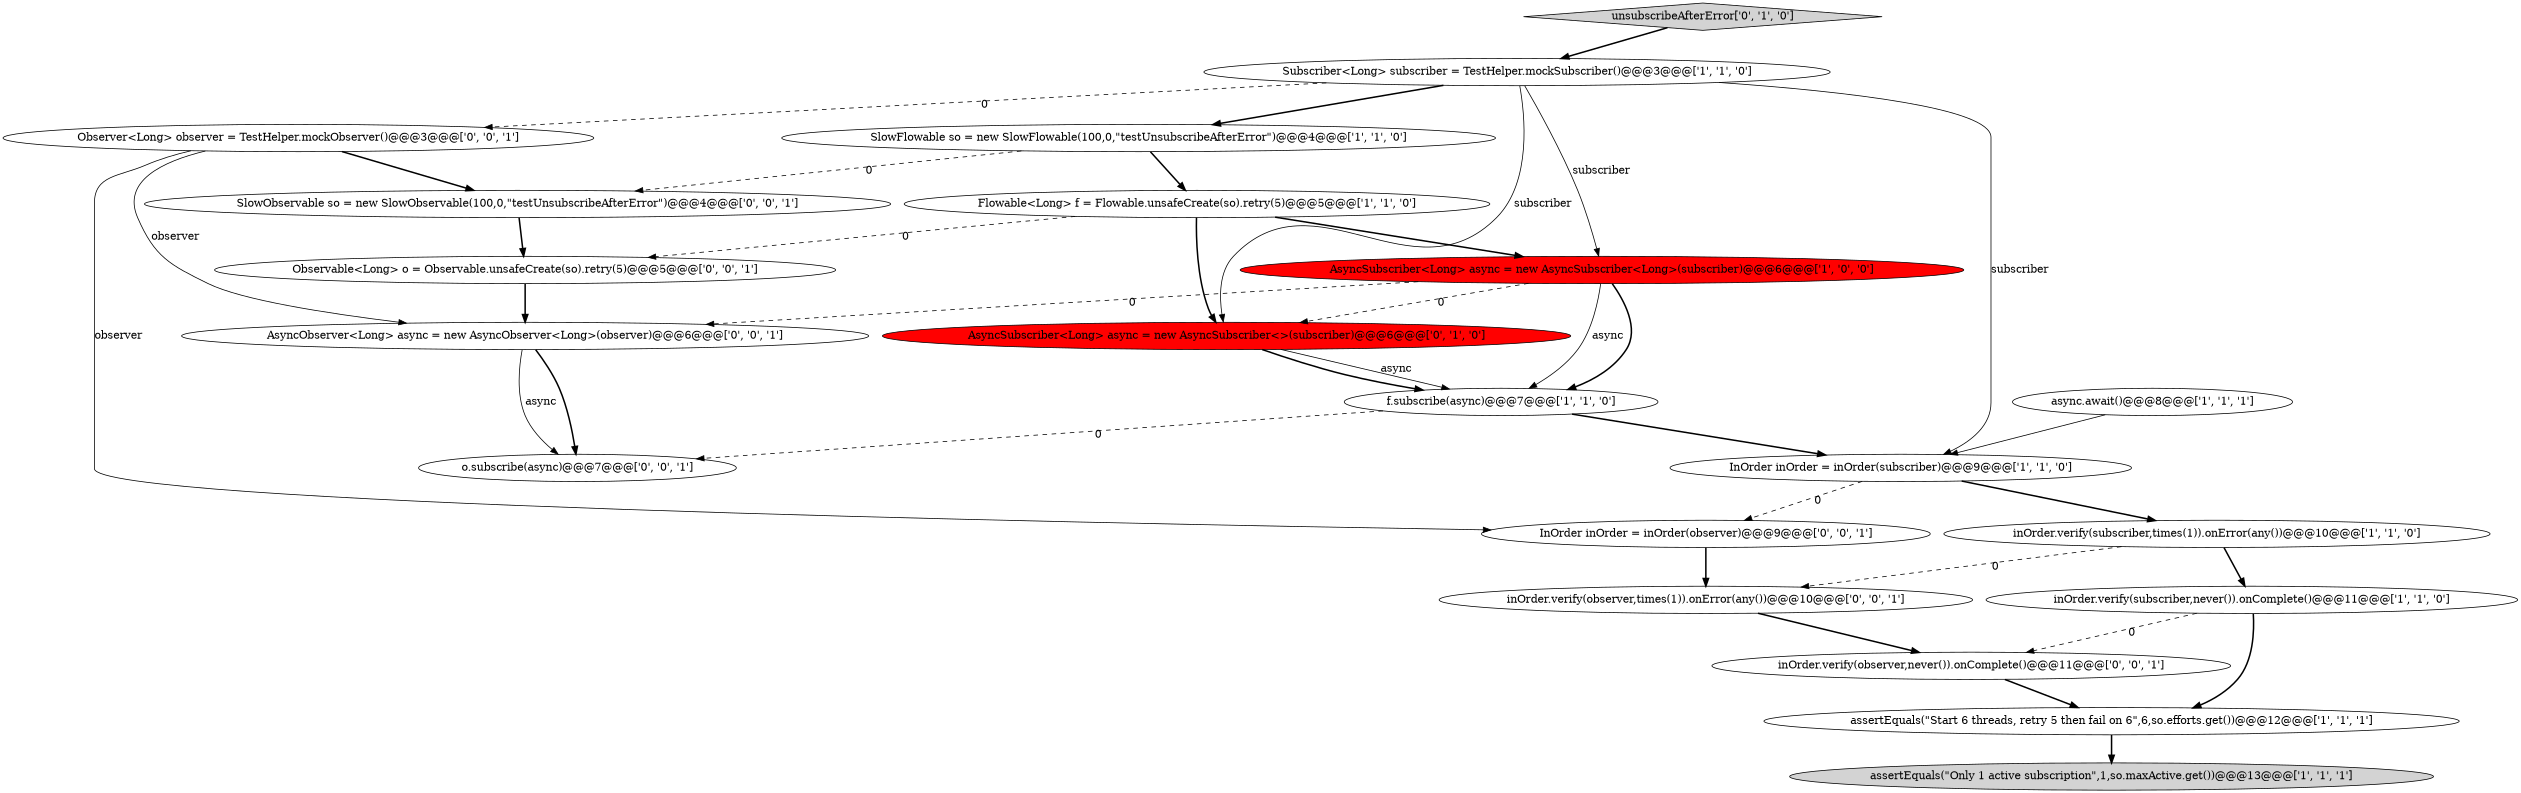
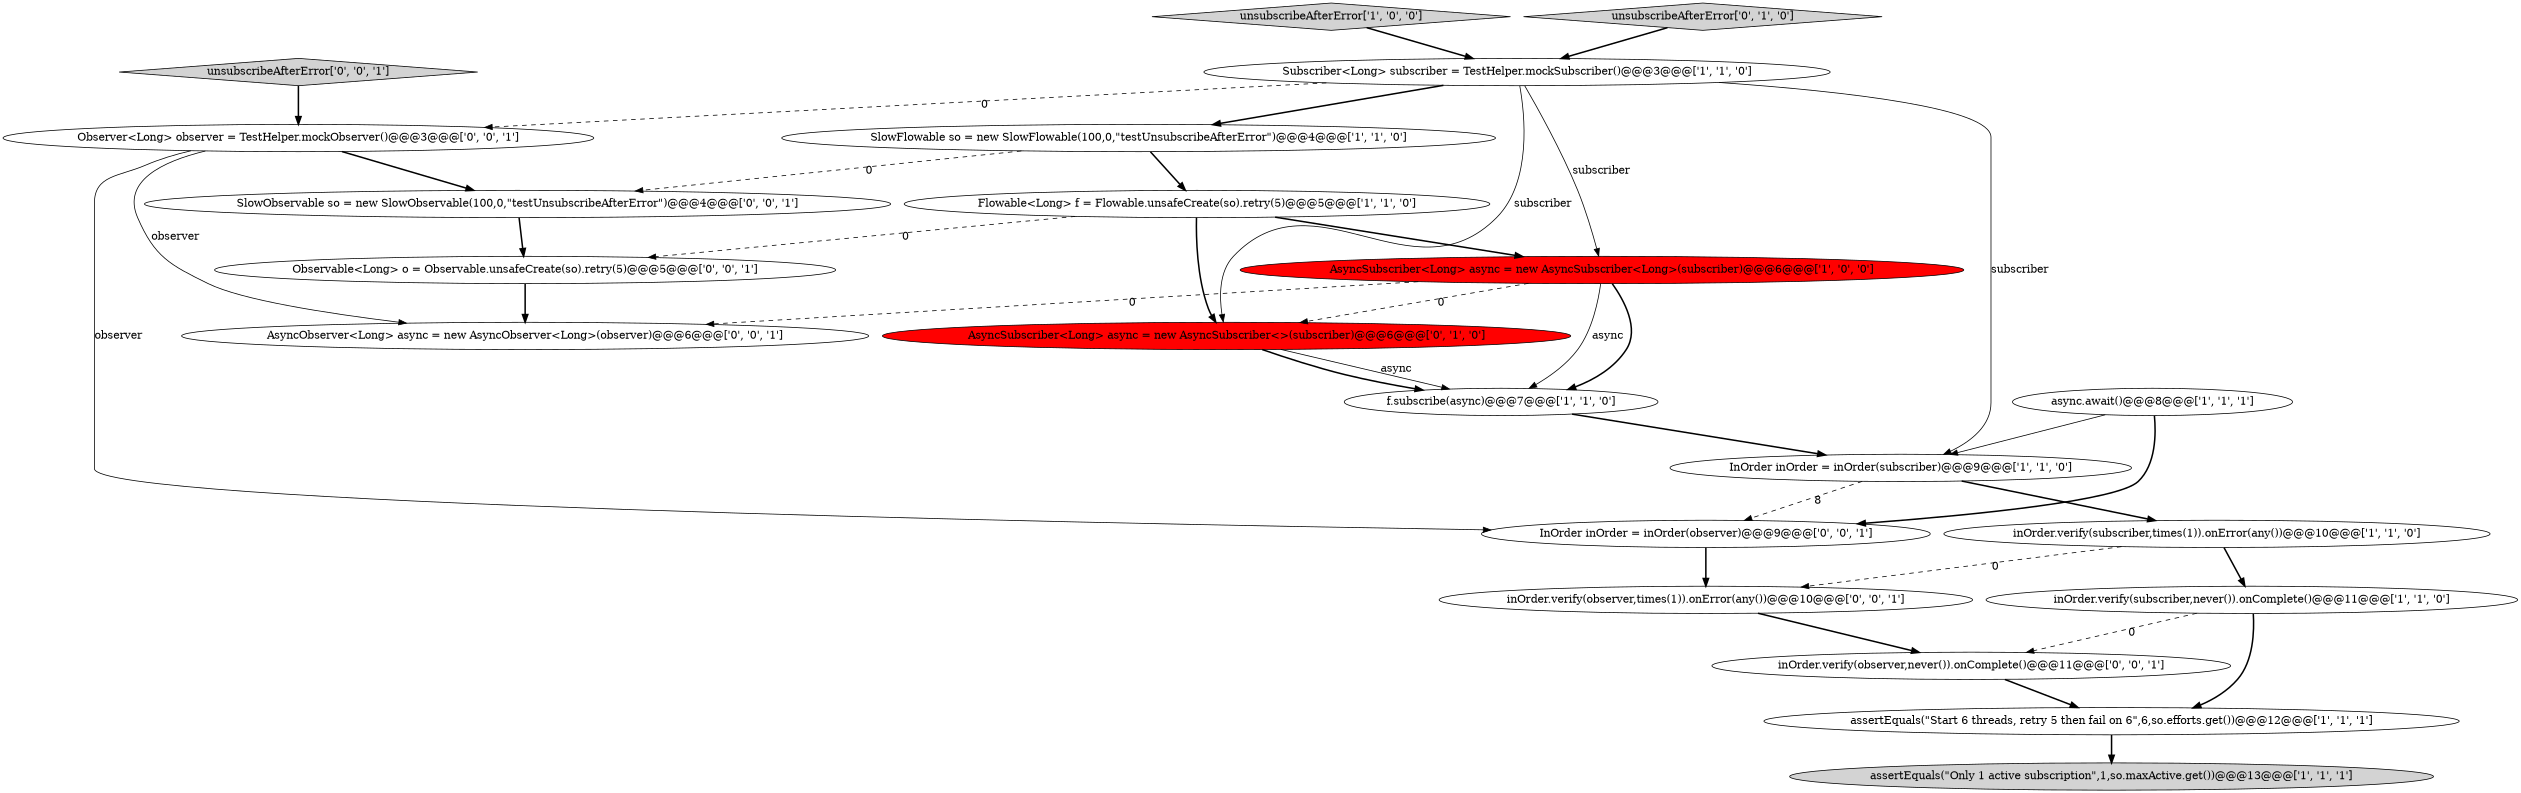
node "unsubscribeAfterError['1', '0', '0']": added
node "unsubscribeAfterError['0', '0', '1']": added
node "o.subscribe(async)@@@7@@@['0', '0', '1']": removed
edge "InOrder inOrder = inOrder(subscriber)@@@9@@@['1', '1', '0']" -> "InOrder inOrder = inOrder(observer)@@@9@@@['0', '0', '1']": label "0" -> "8"
edge "async.await()@@@8@@@['1', '1', '1']" -> "InOrder inOrder = inOrder(observer)@@@9@@@['0', '0', '1']": added
